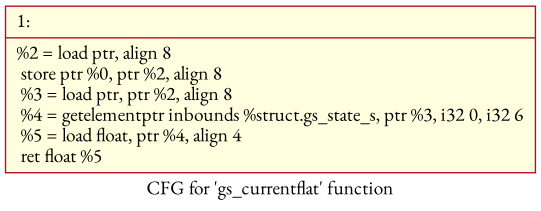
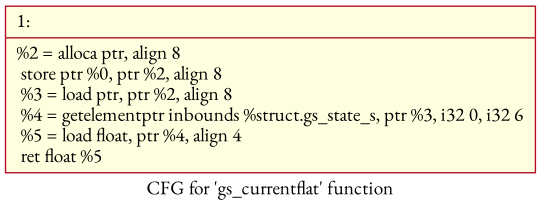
node "1:": text "%2 = load ptr, align 8" -> "%2 = alloca ptr, align 8"
